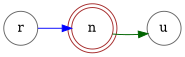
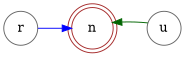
edge "n" -> "u": reversed
